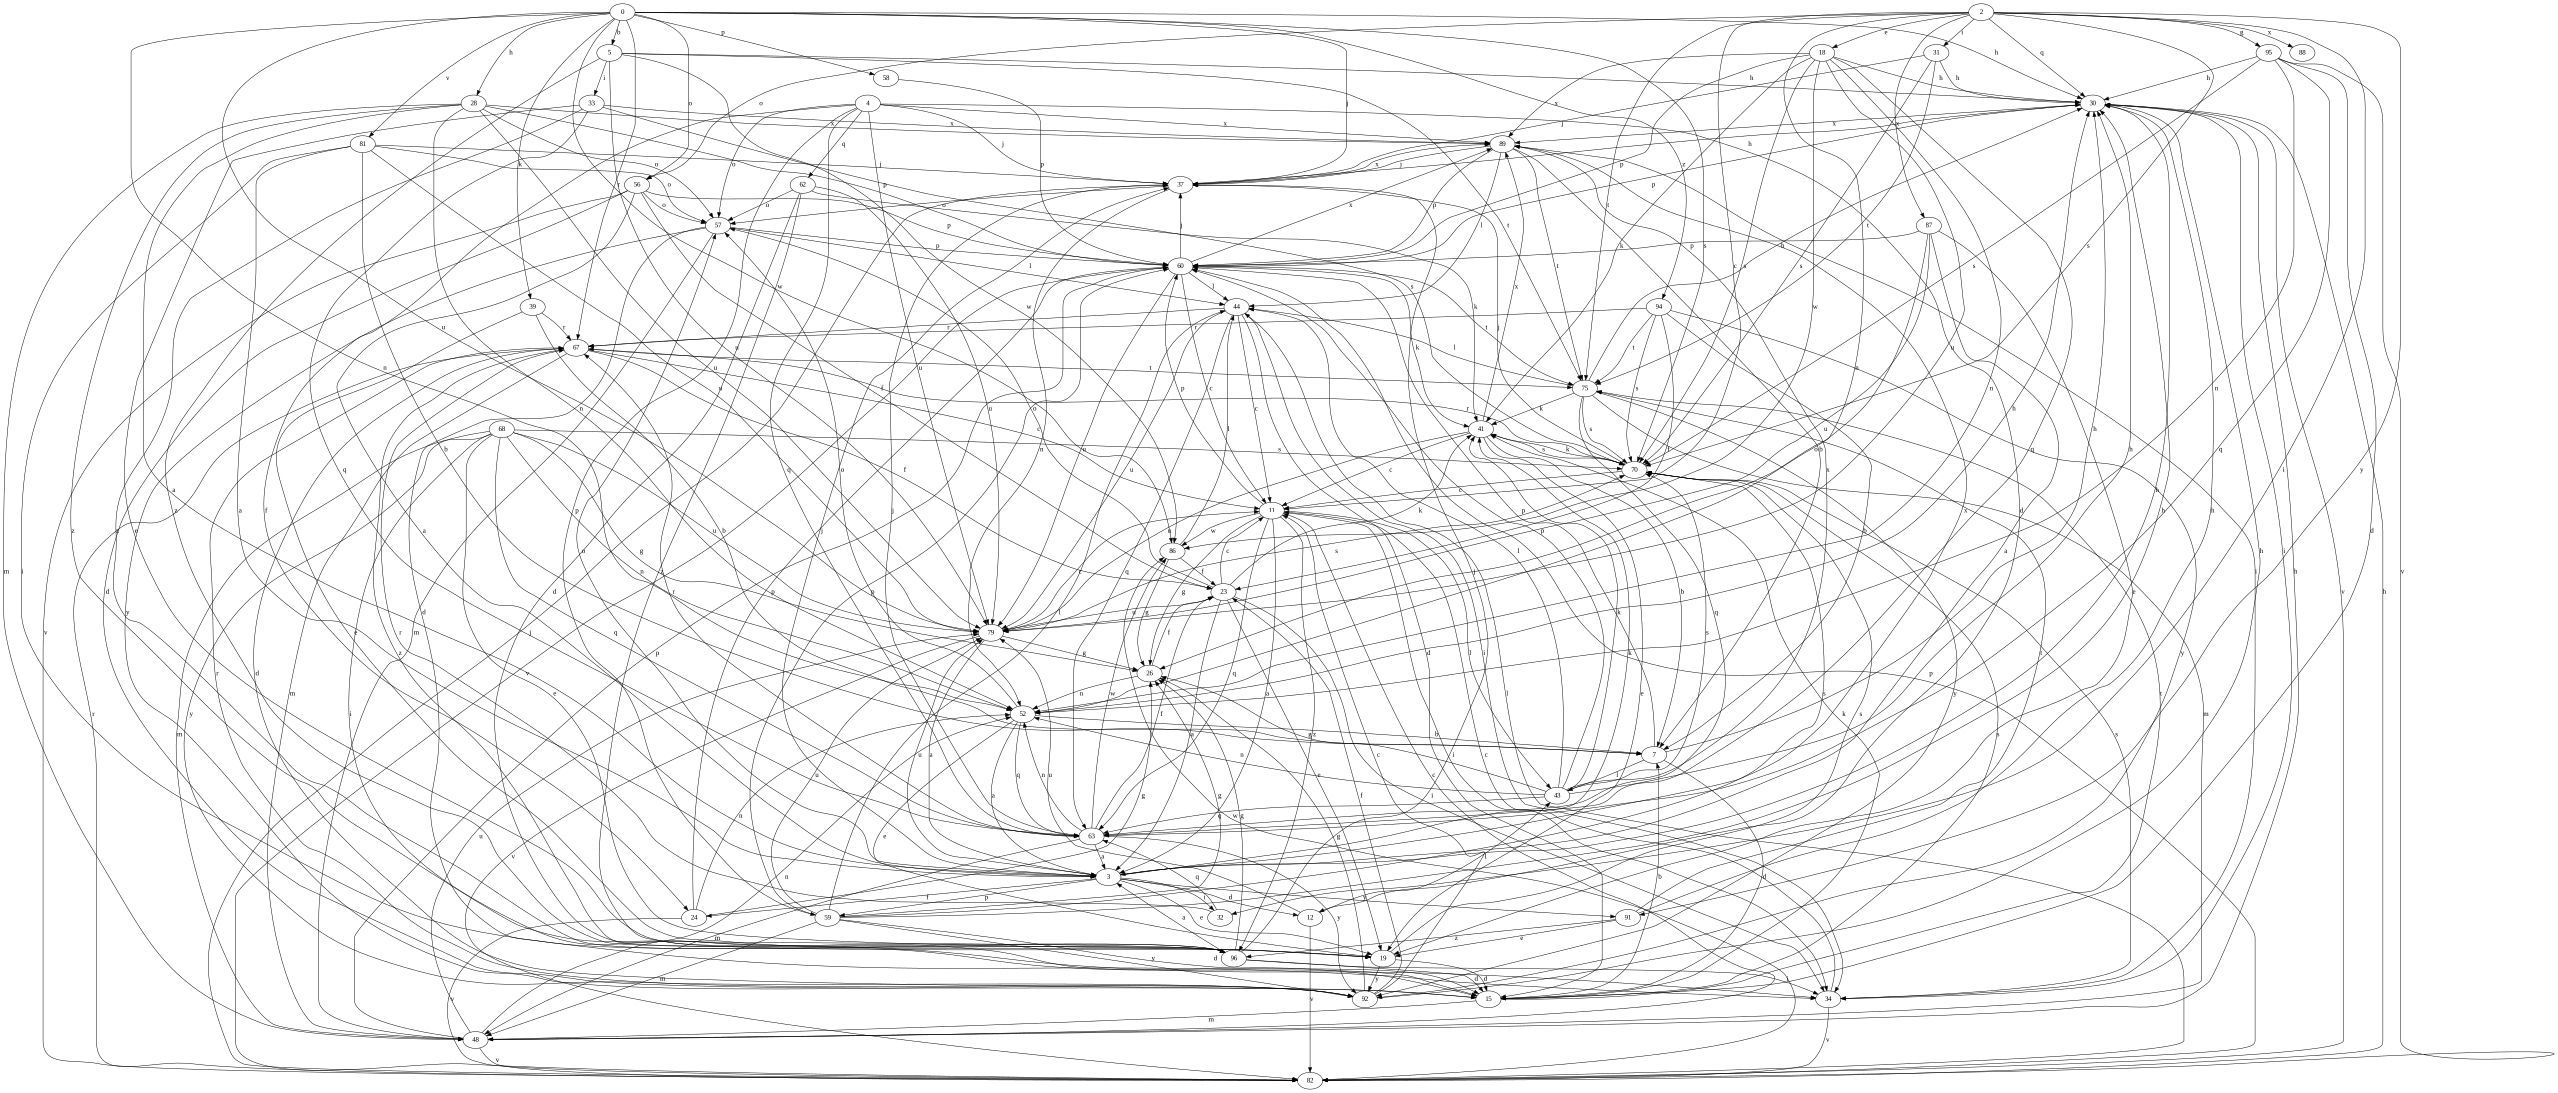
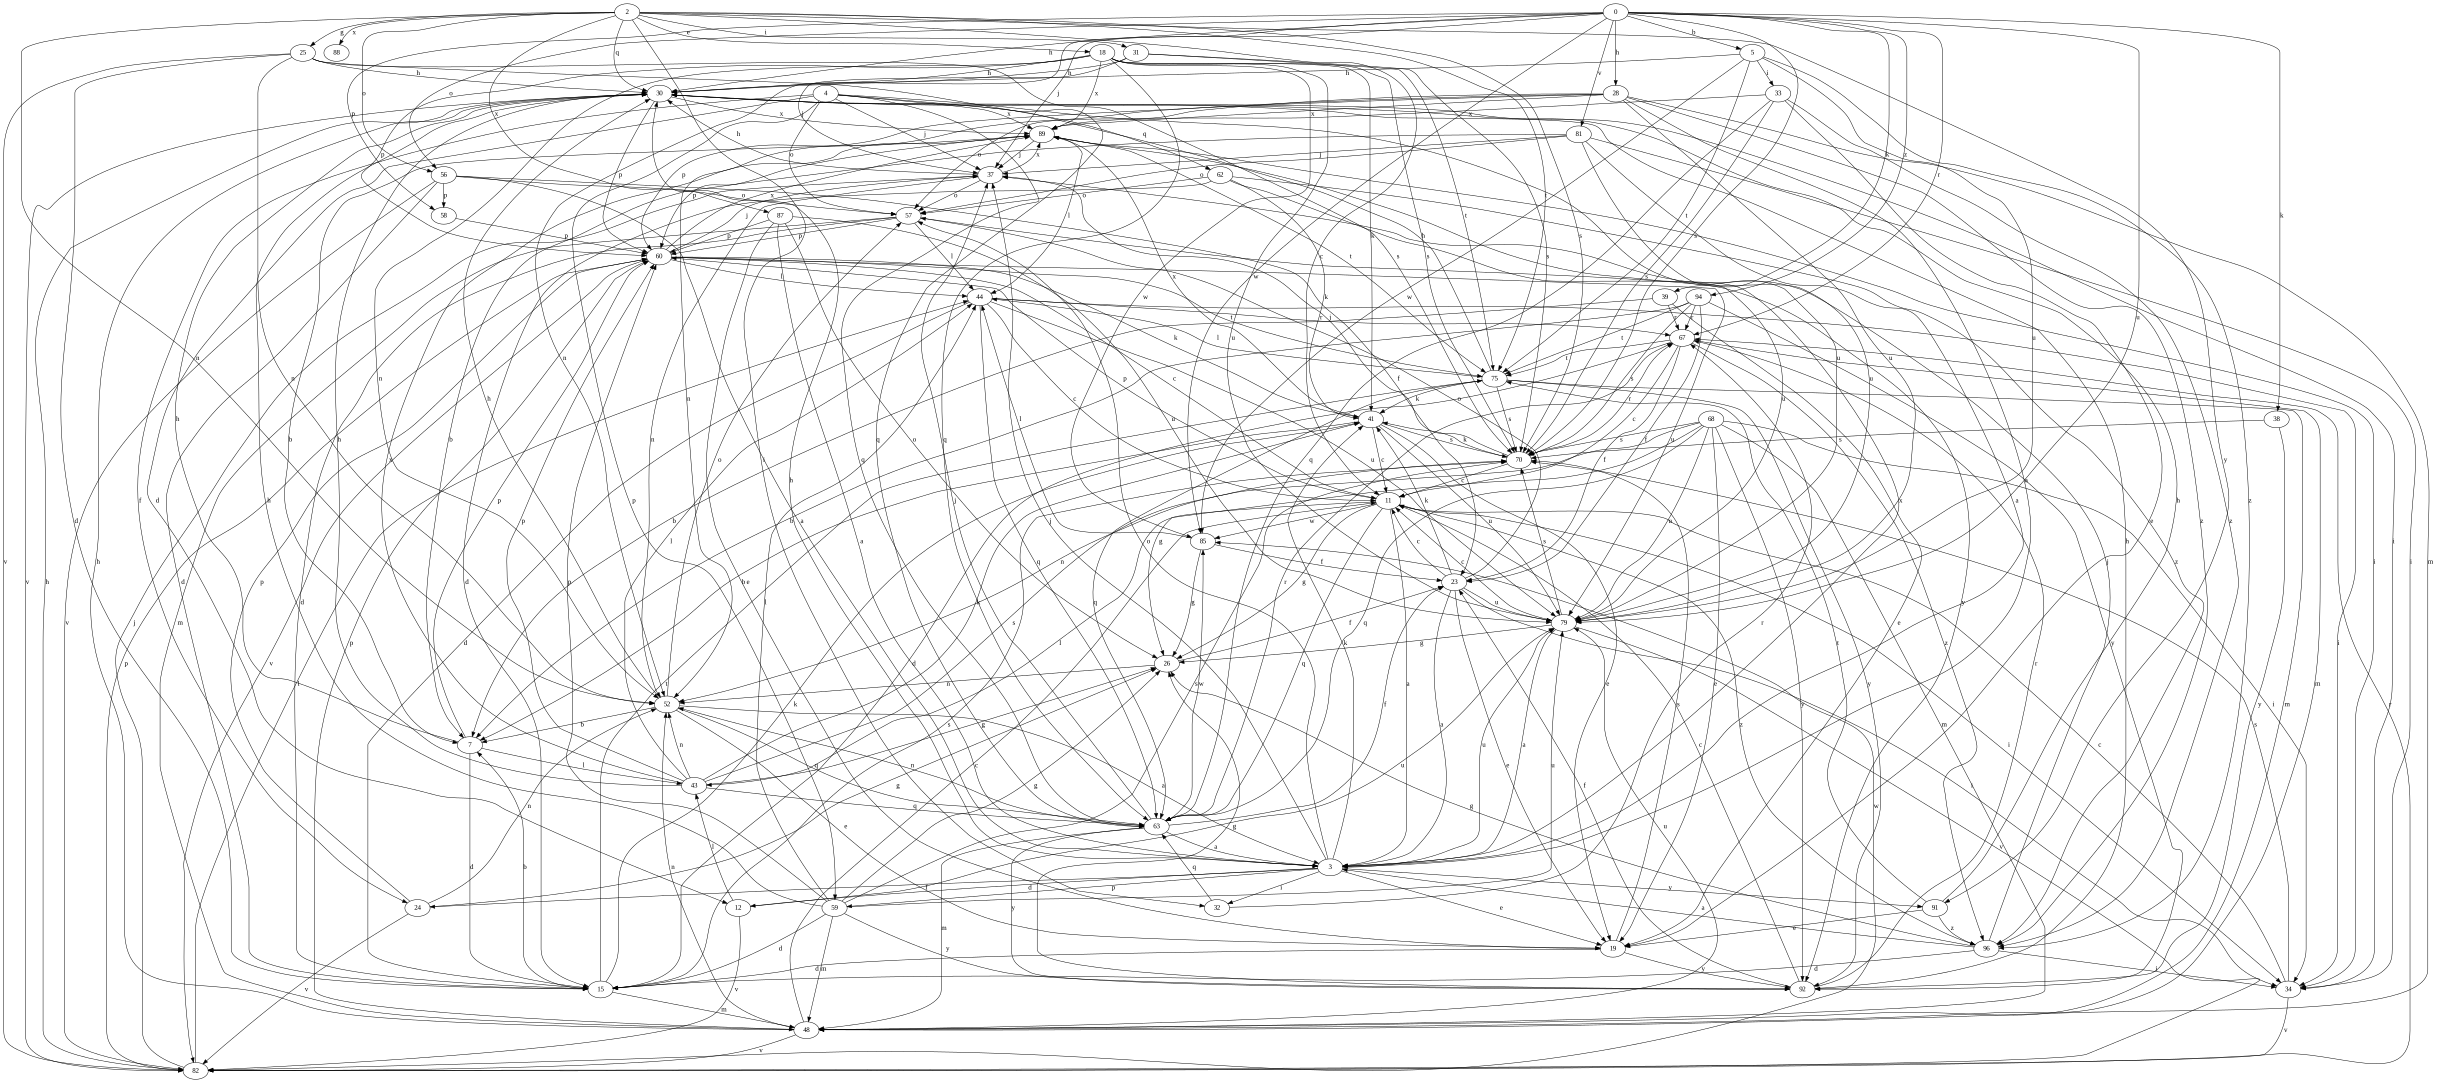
node "95": label "95" -> "25"
edge "56" -> "60": now "56" -> "58"
node "38": added
node "86": label "86" -> "85"
